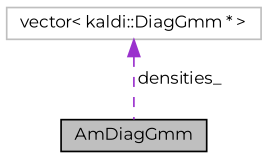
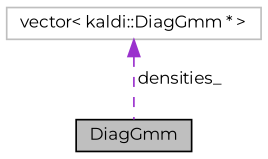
node "AmDiagGmm": label "AmDiagGmm" -> "DiagGmm"
